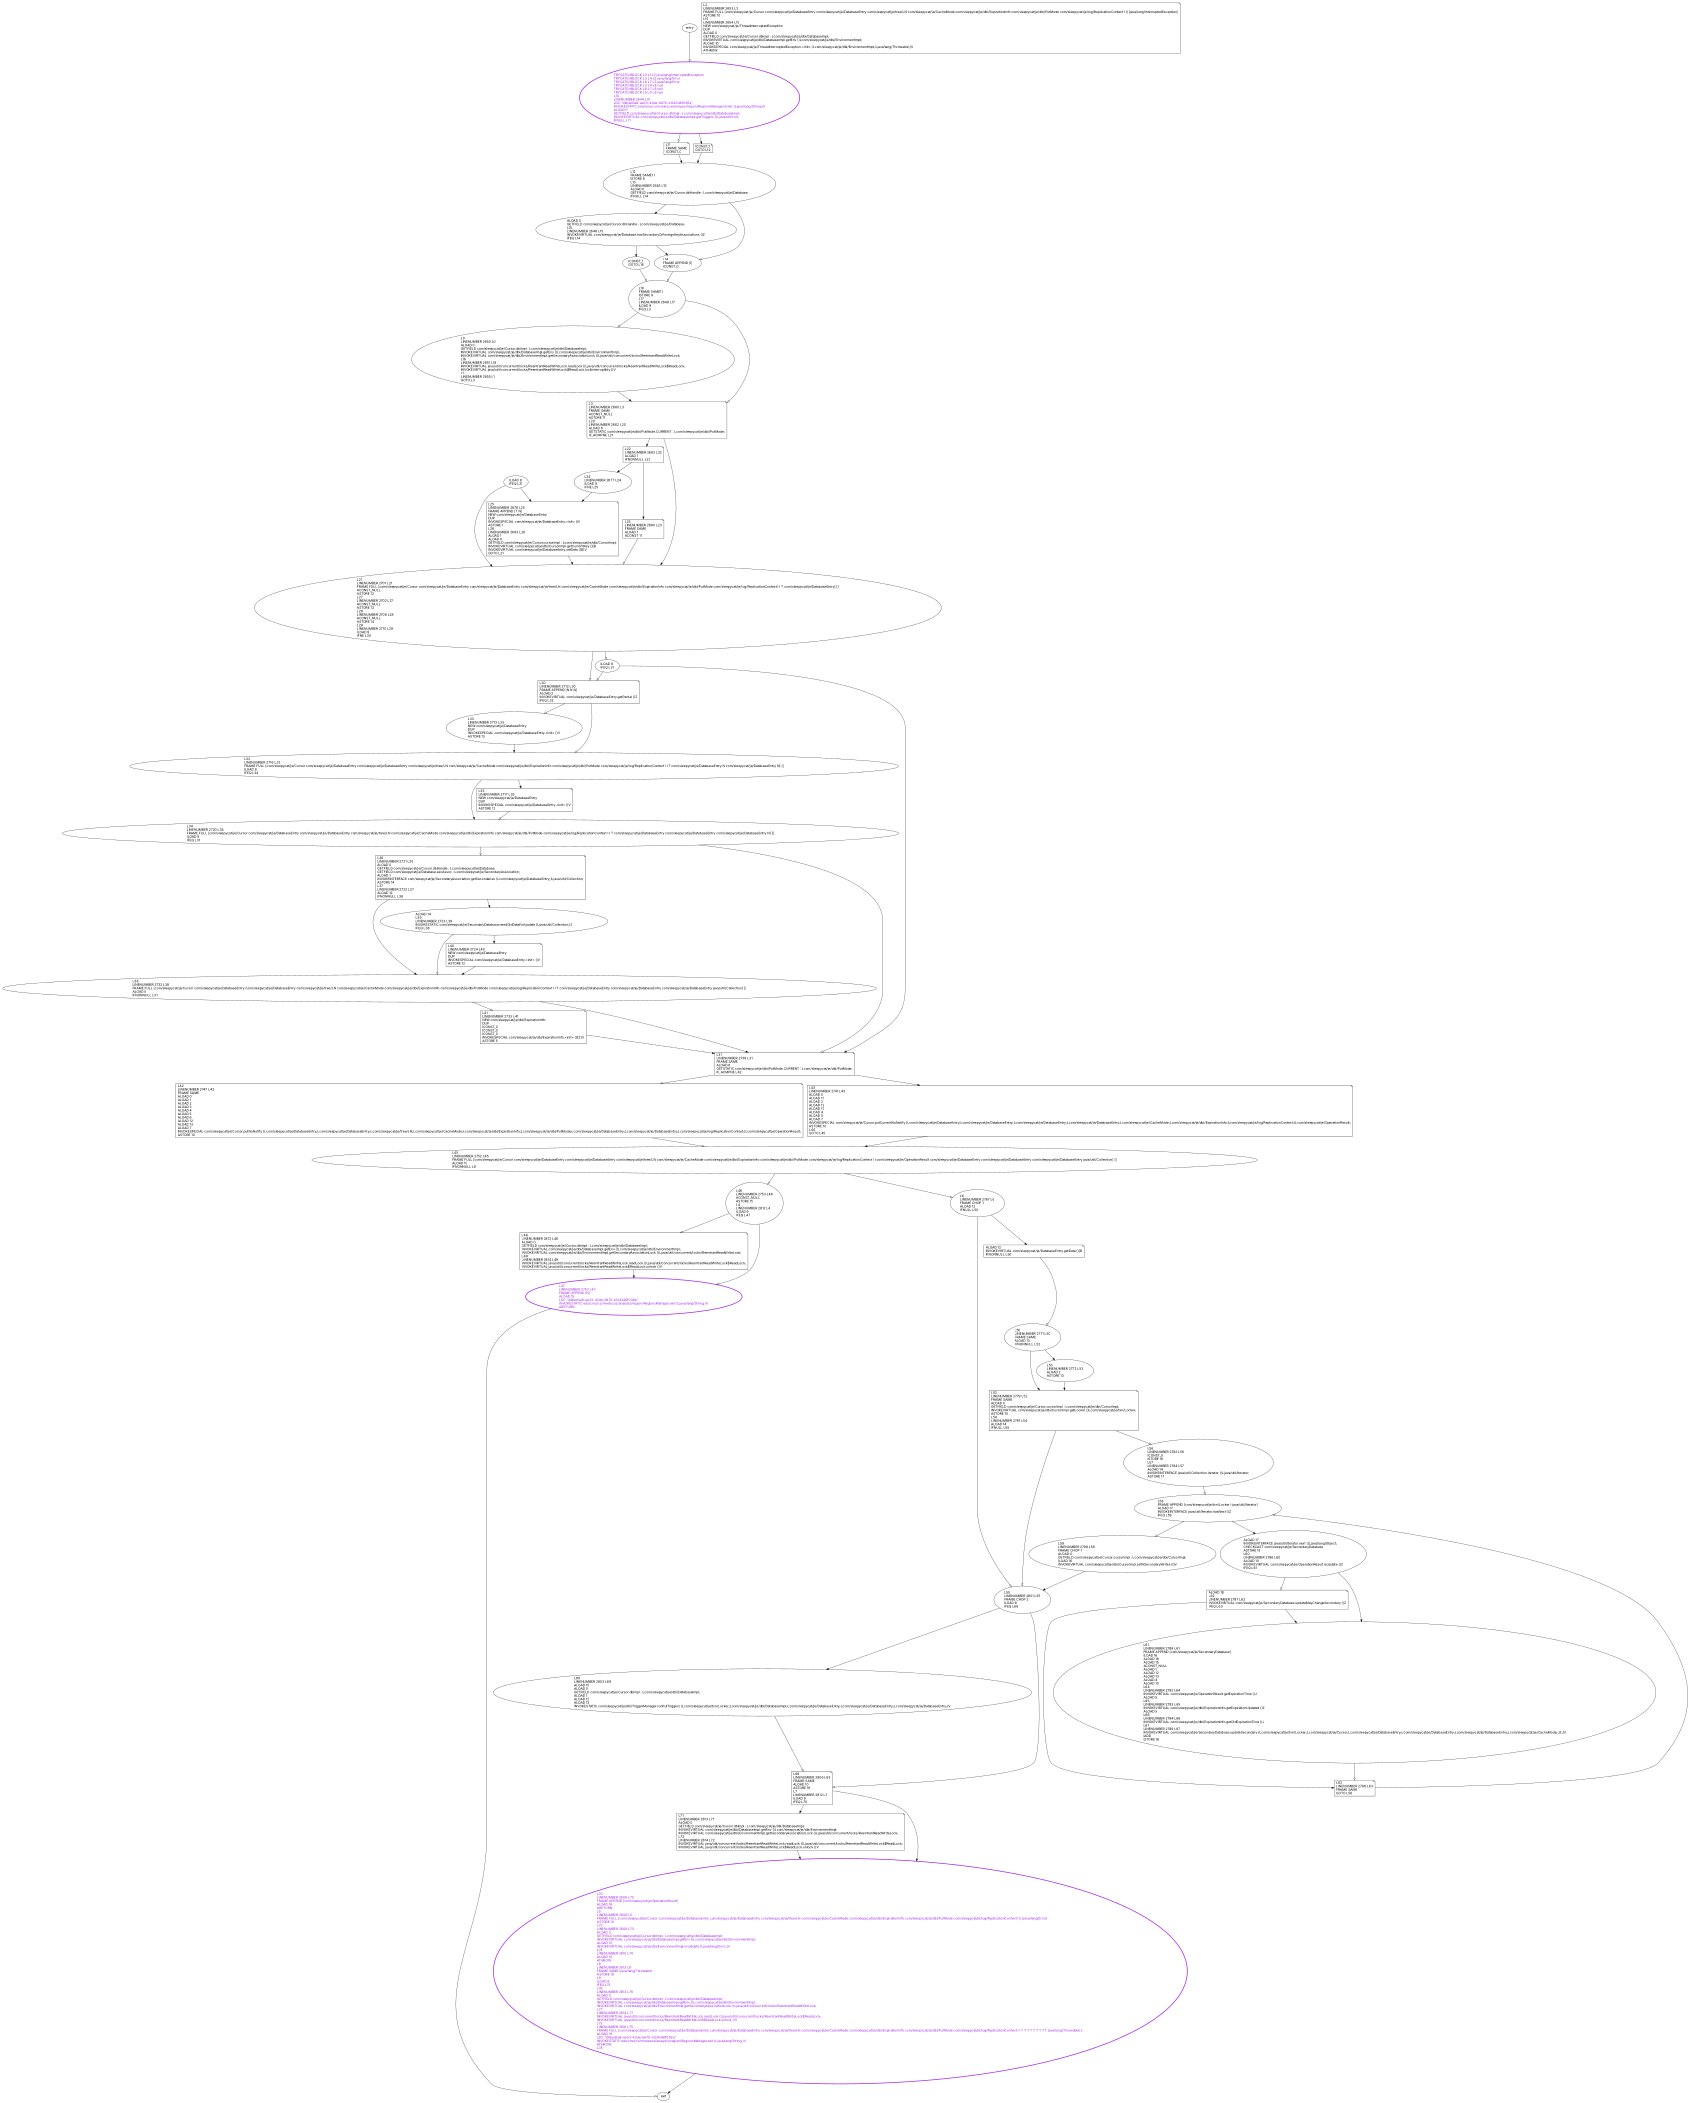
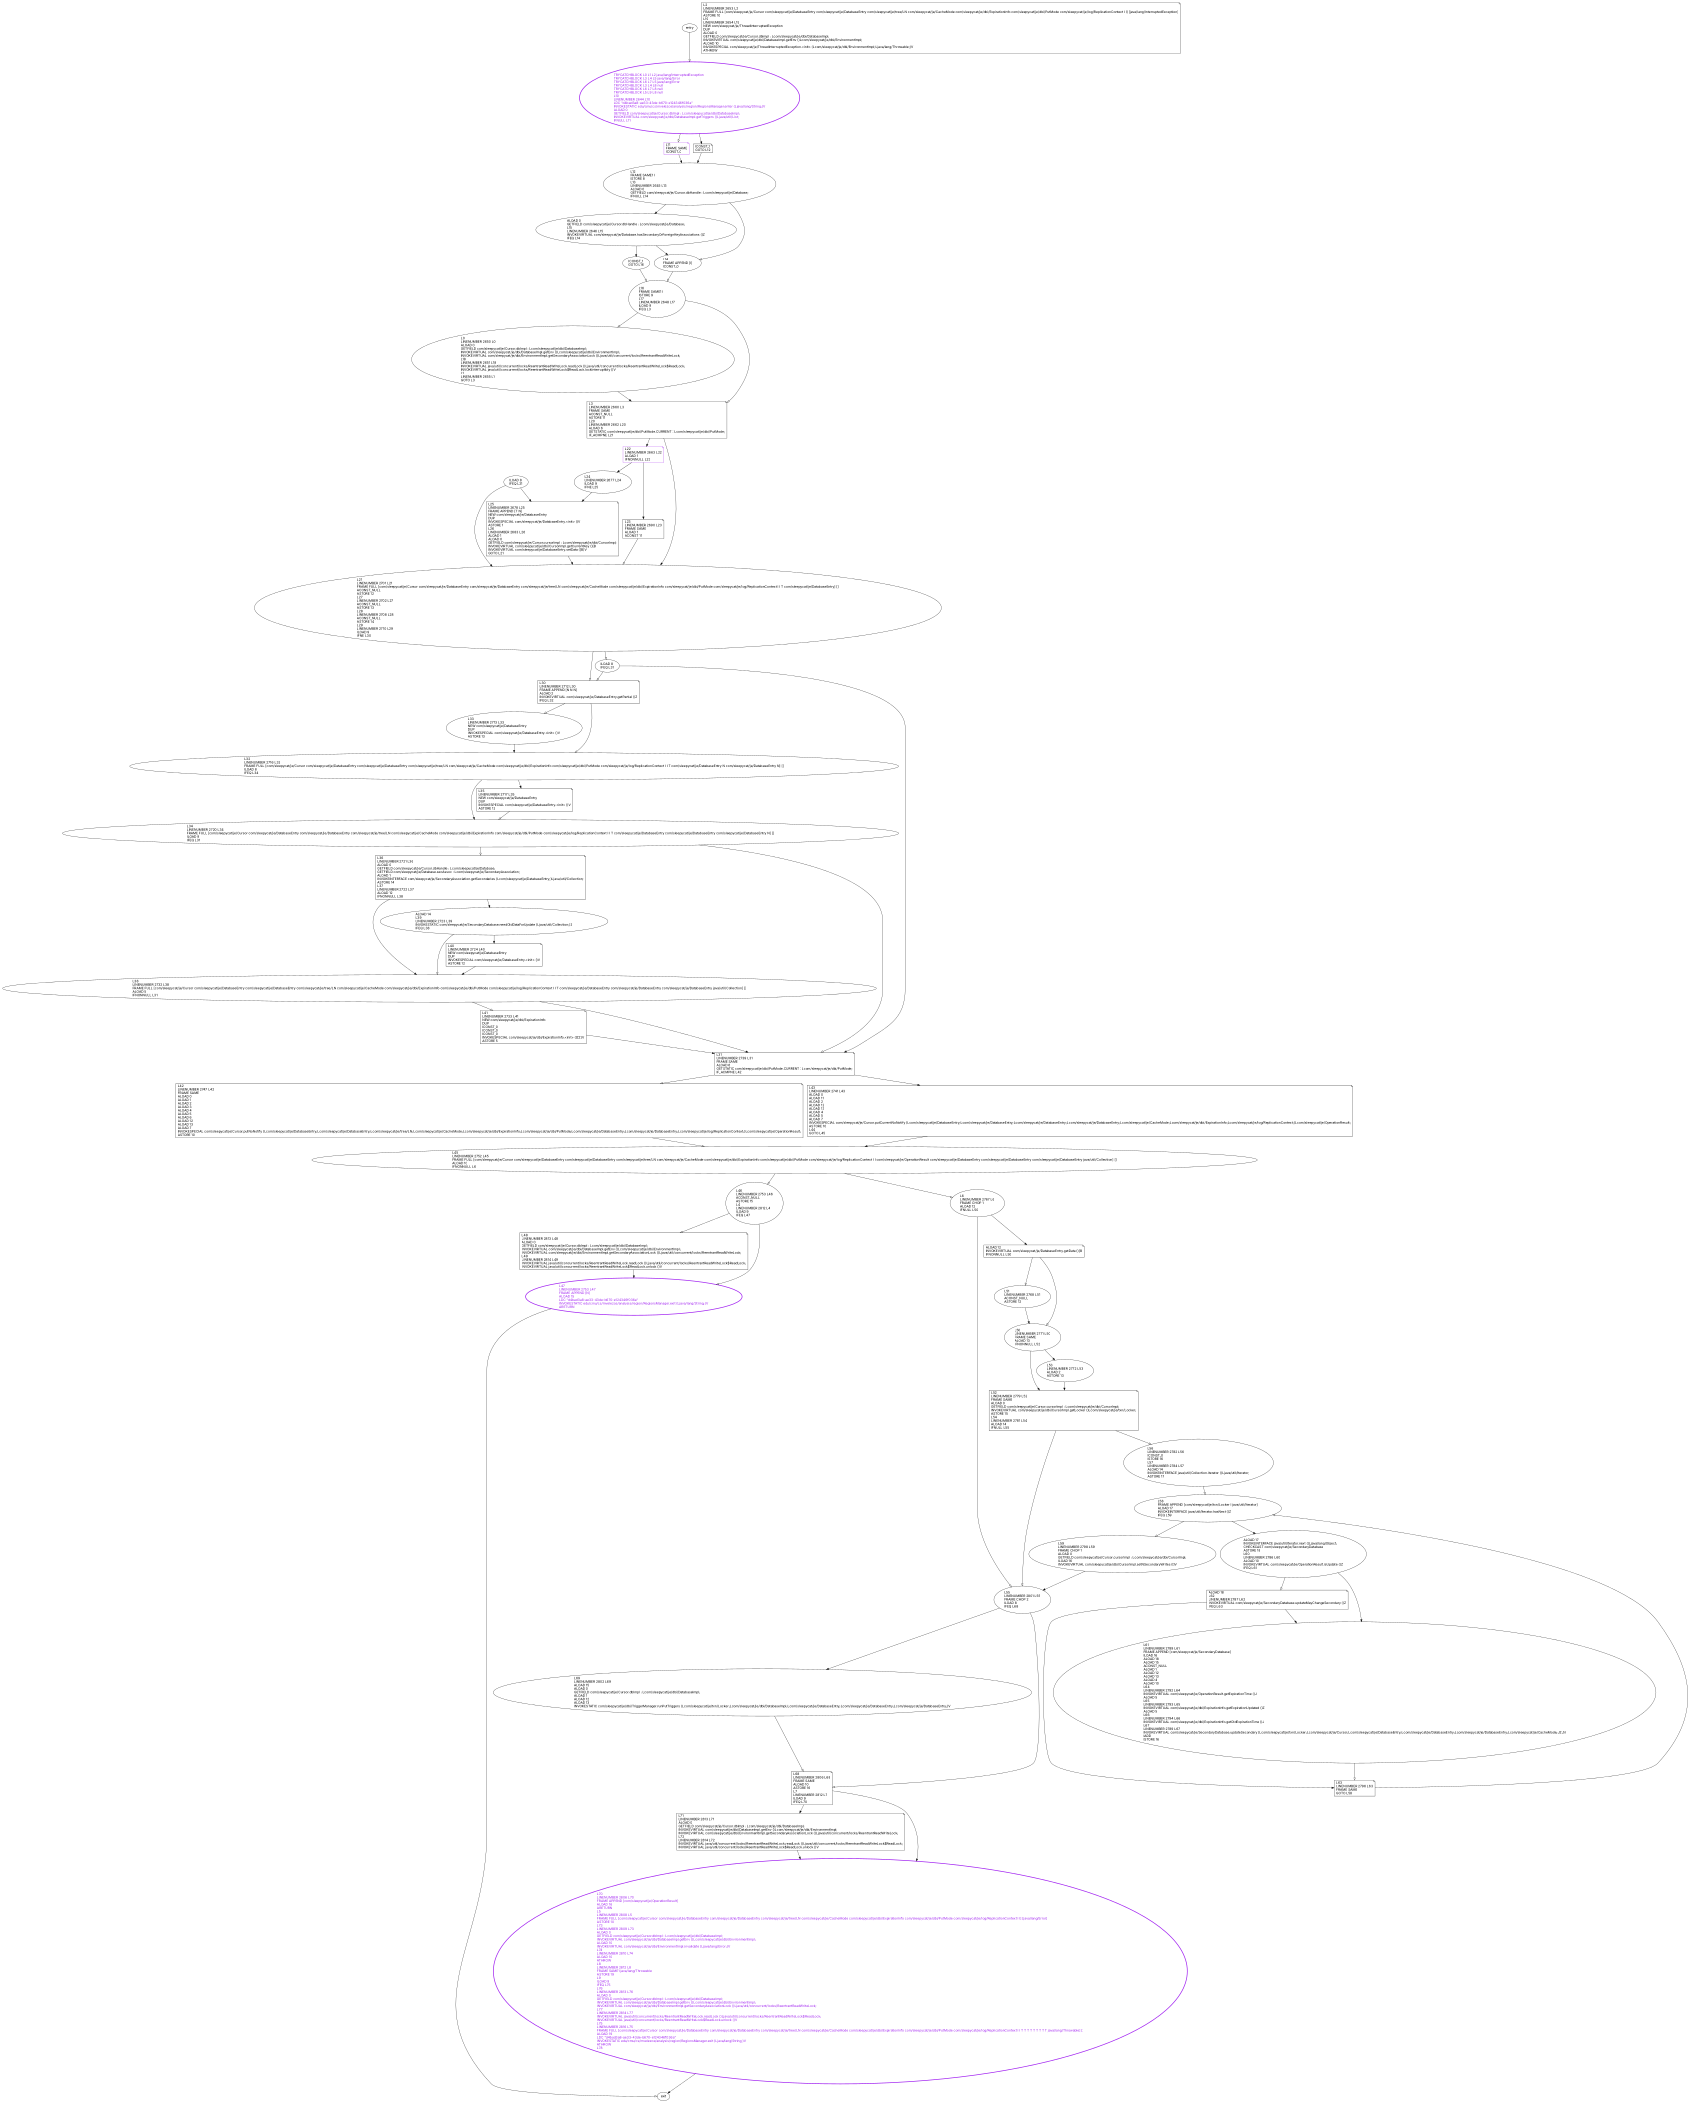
node "L11 FRAME SAME ICONST_0": color black -> purple
node "L22 LINENUMBER 2663 L22 ALOAD 1 IFNONNULL L23": color black -> purple
node "L51 LINENUMBER 2768 L51 ACONST_NULL ASTORE 12": added
